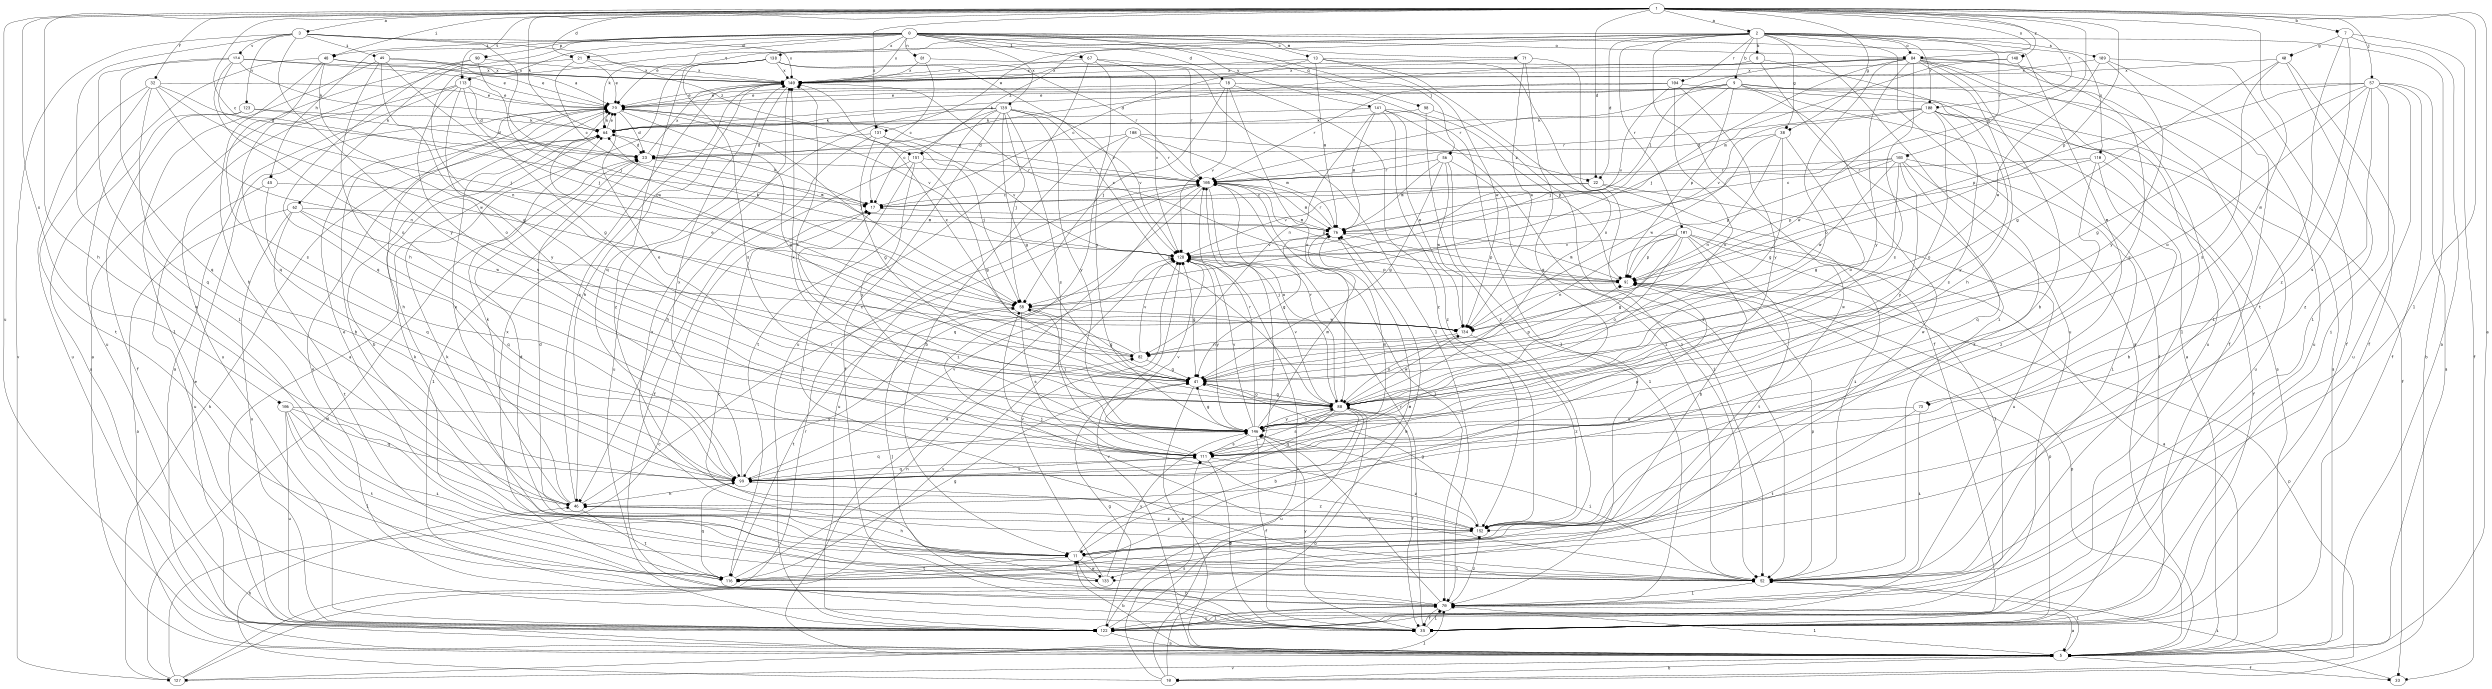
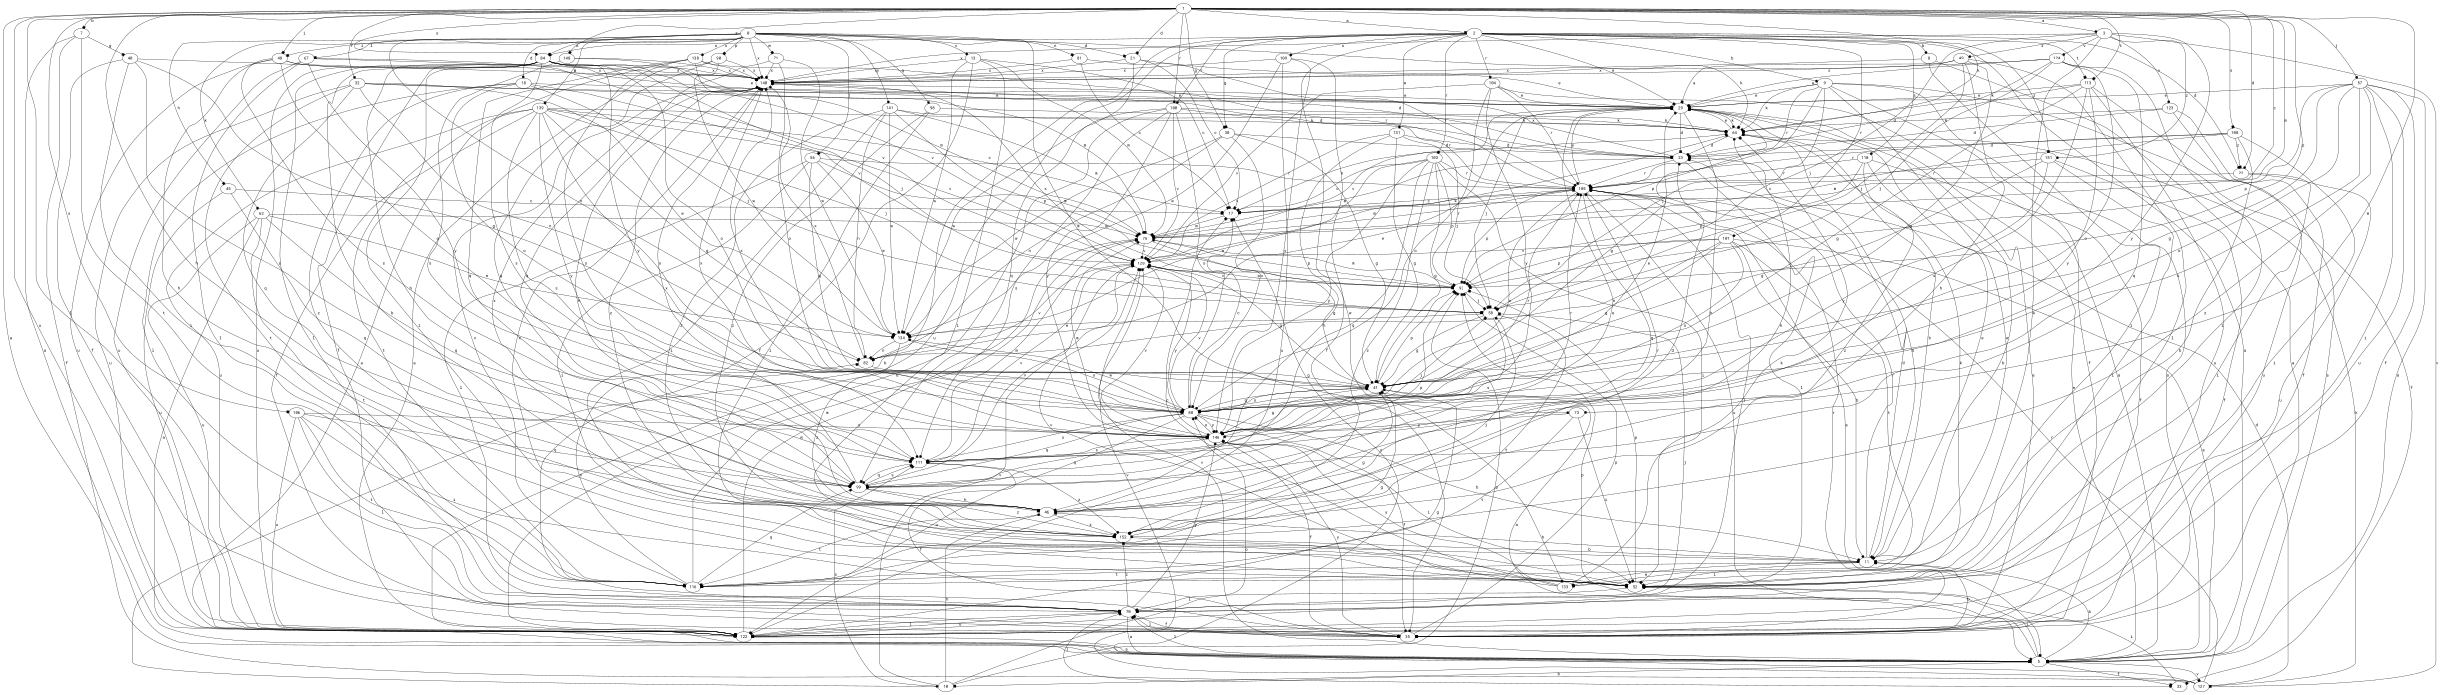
edge "1" -> "131": now "1" -> "108"
edge "84" -> "76": label "l" -> "m"
edge "22" -> "128": now "93" -> "128"
edge "49" -> "111": now "49" -> "46"
edge "7" -> "152": removed, label "z"
edge "101" -> "70": removed, label "l"
